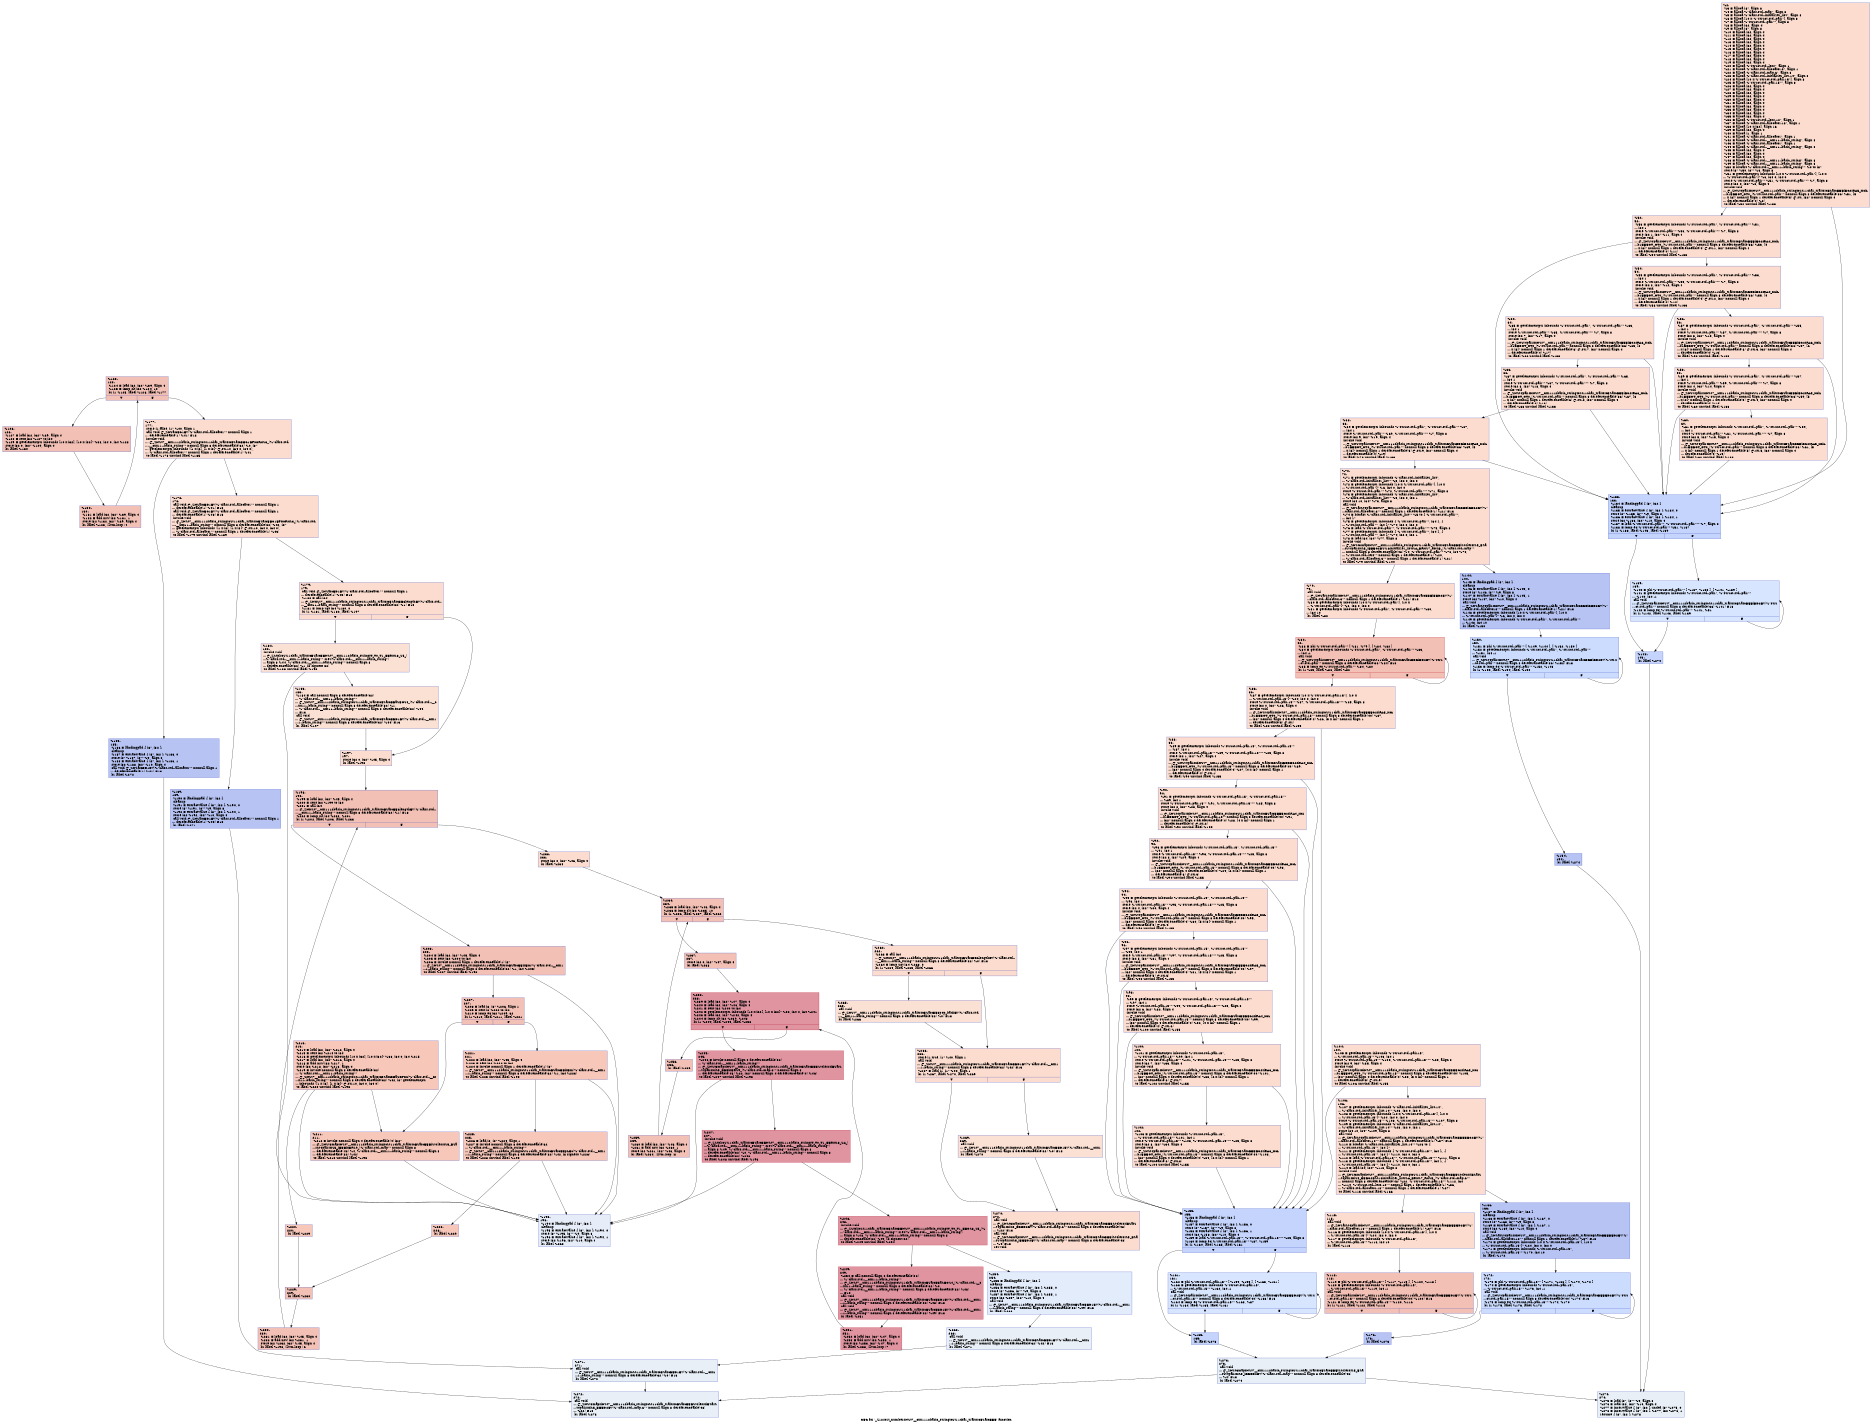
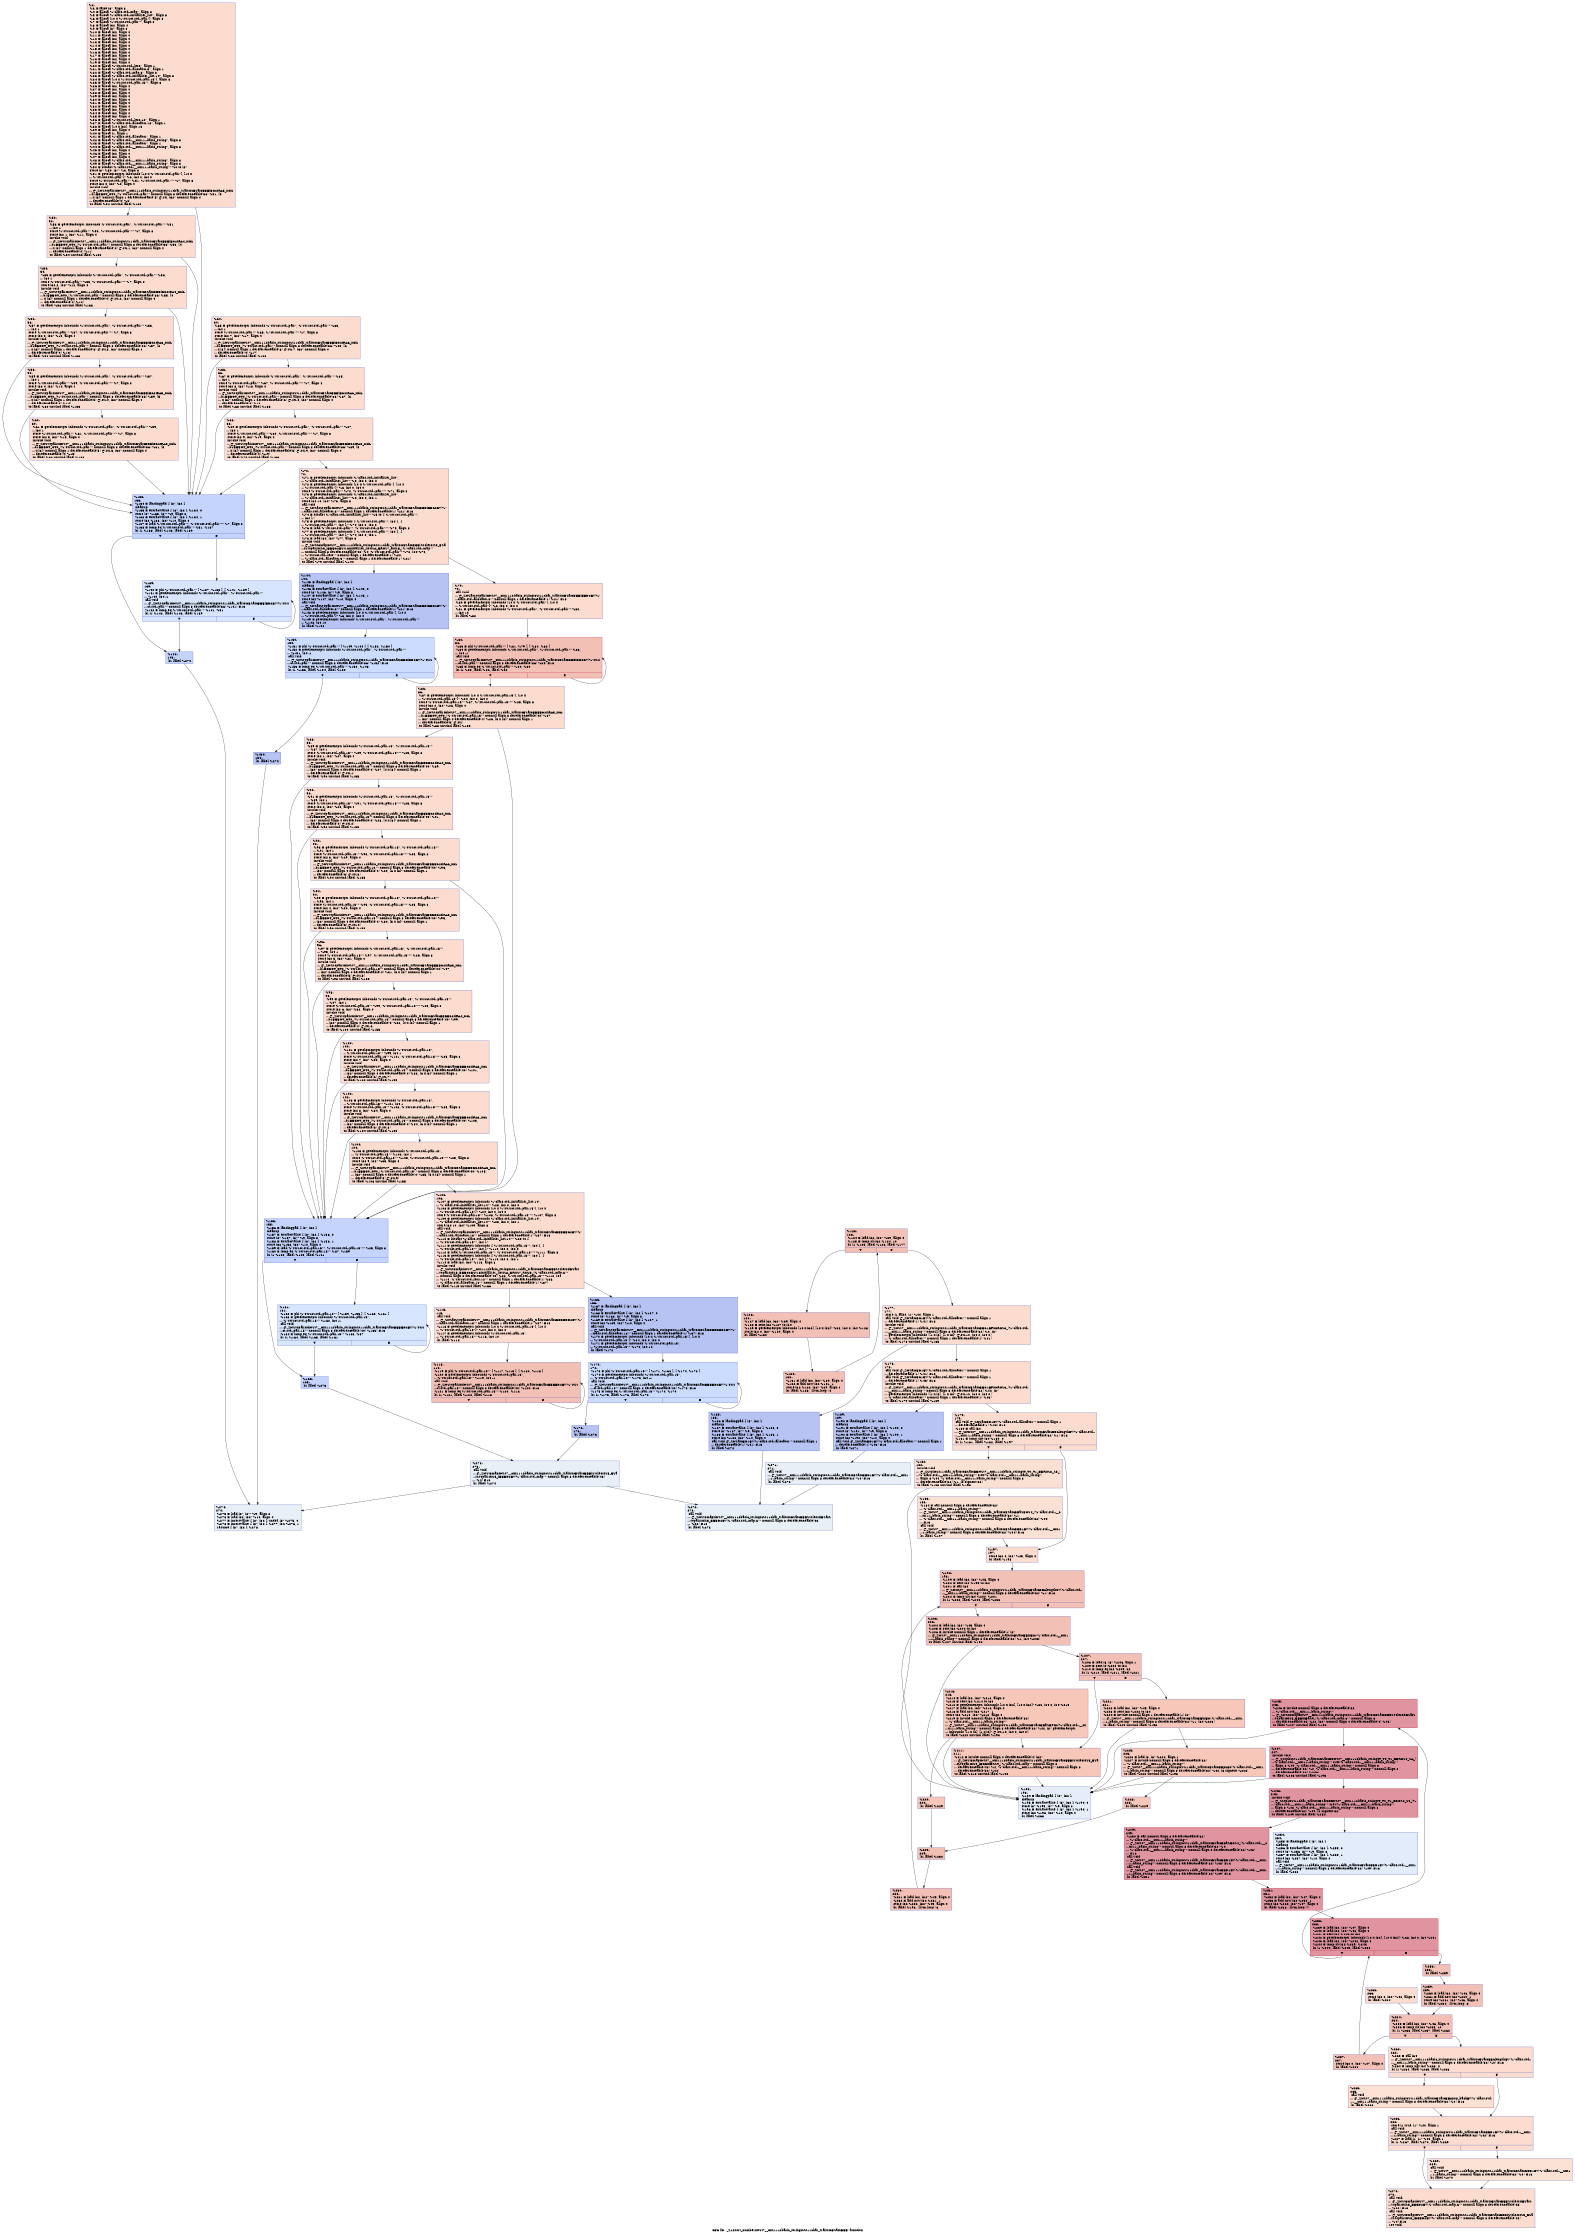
node "%2:": text "%3 = alloca i8*, align 8" -> "%3 = false i8*, align 8"
edge "%198:" -> "%233:": removed
node "%265:": color #3d50c3ff -> #b70d28ff
edge "%102:" -> "%104:": added
node "%268:": removed
